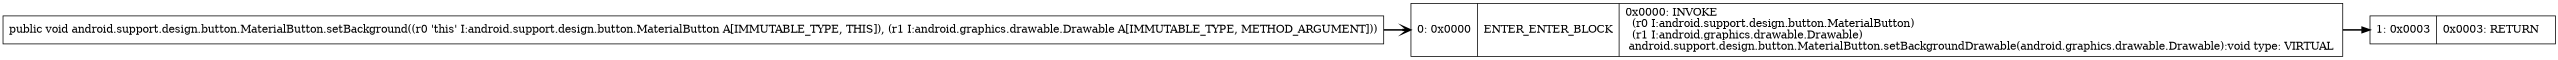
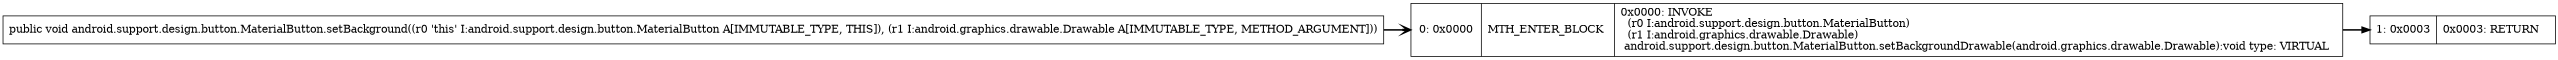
node "0: 0x0000": text "ENTER_ENTER_BLOCK" -> "MTH_ENTER_BLOCK"
